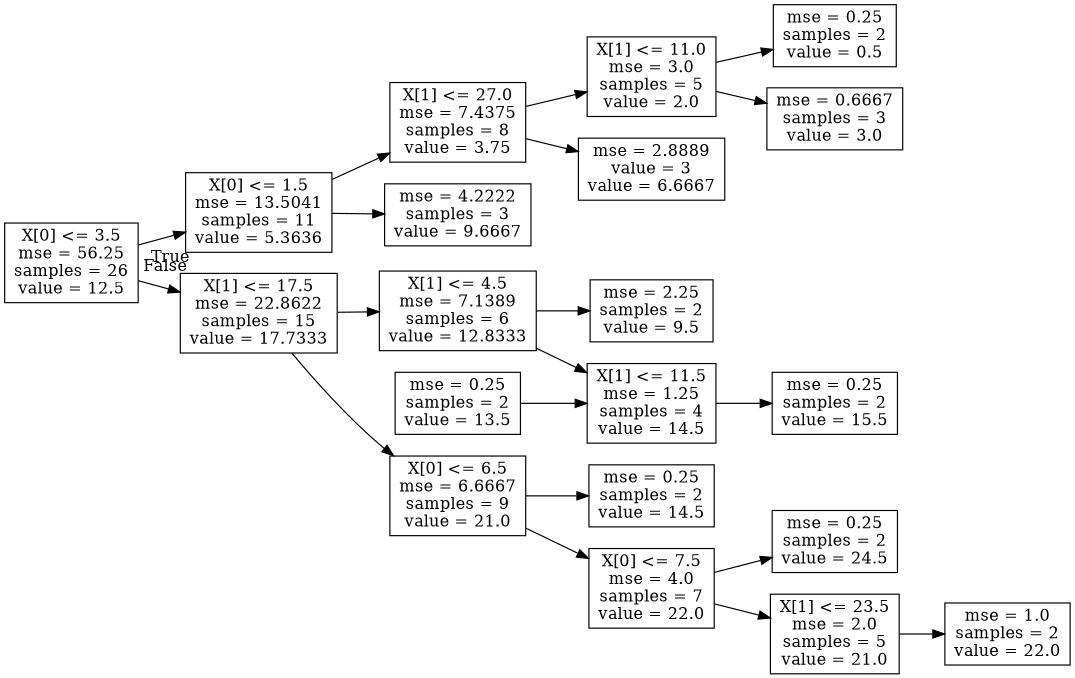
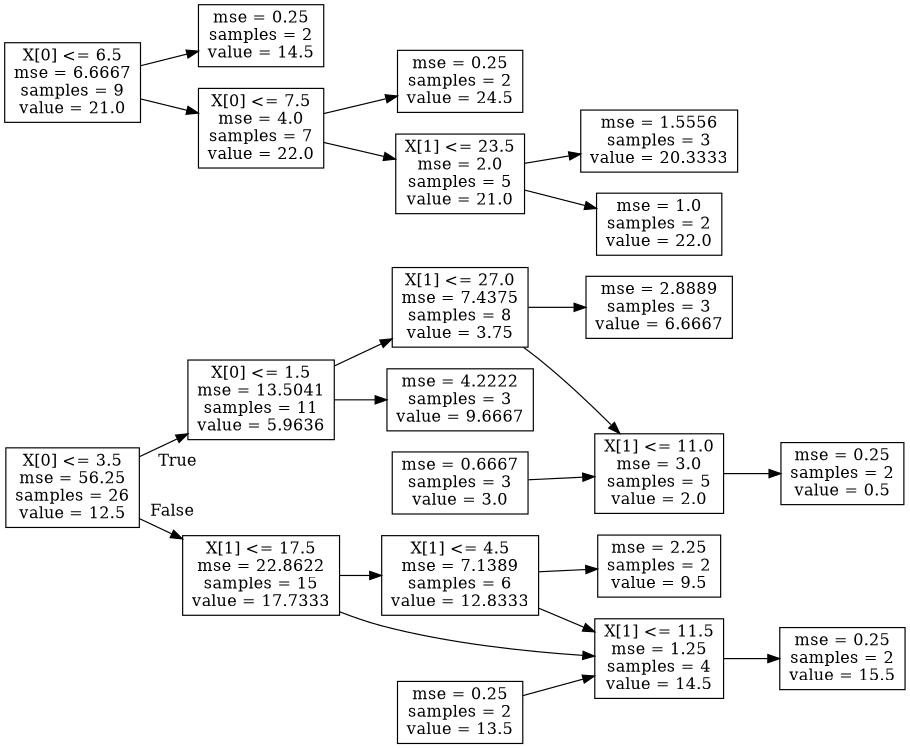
edge "X[1] <= 11.0 mse = 3.0 samples = 5 value = 2.0" -> "mse = 0.6667 samples = 3 value = 3.0": reversed
node "mse = 1.5556 samples = 3 value = 20.3333": added
node "mse = 2.8889 value = 3 value = 6.6667": label "mse = 2.8889 value = 3 value = 6.6667" -> "mse = 2.8889 samples = 3 value = 6.6667"
node "X[0] <= 1.5 mse = 13.5041 samples = 11 value = 5.3636": label "X[0] <= 1.5 mse = 13.5041 samples = 11 value = 5.3636" -> "X[0] <= 1.5 mse = 13.5041 samples = 11 value = 5.9636"
edge "X[1] <= 17.5 mse = 22.8622 samples = 15 value = 17.7333" -> "X[0] <= 6.5 mse = 6.6667 samples = 9 value = 21.0": now "X[1] <= 17.5 mse = 22.8622 samples = 15 value = 17.7333" -> "X[1] <= 11.5 mse = 1.25 samples = 4 value = 14.5"
